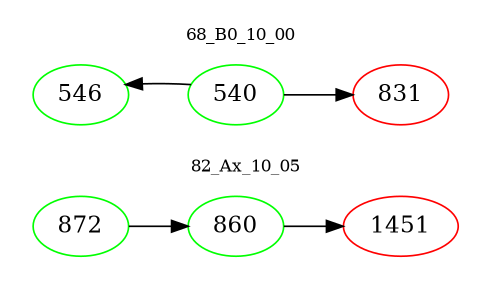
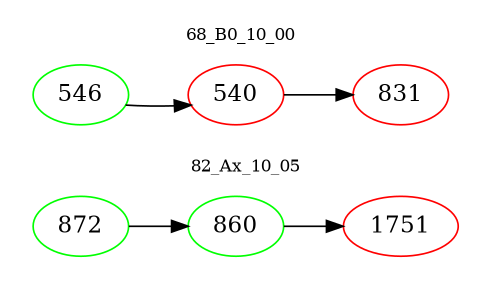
edge "540" -> "546": reversed
node "540": color green -> red
node "1451": label "1451" -> "1751"
